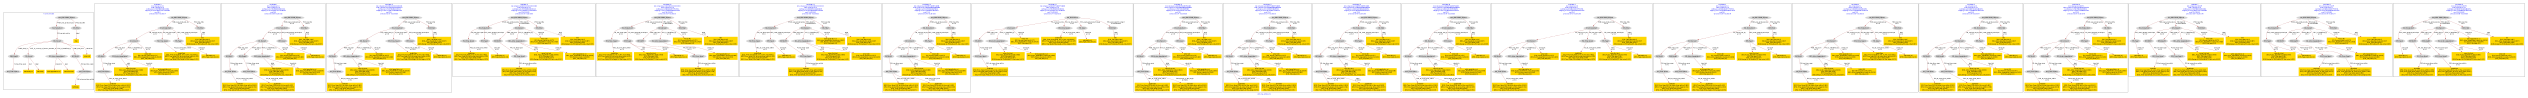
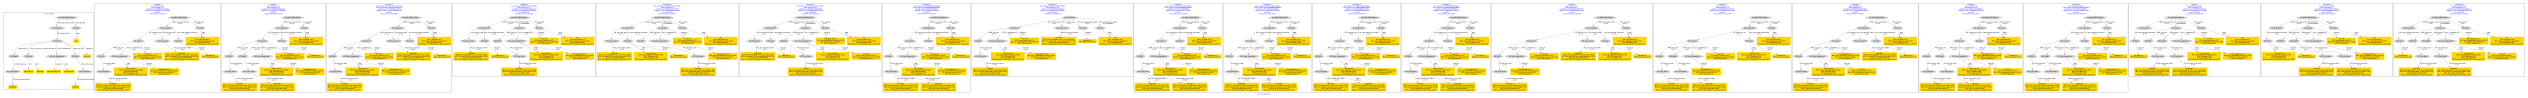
node "deathDate": added
